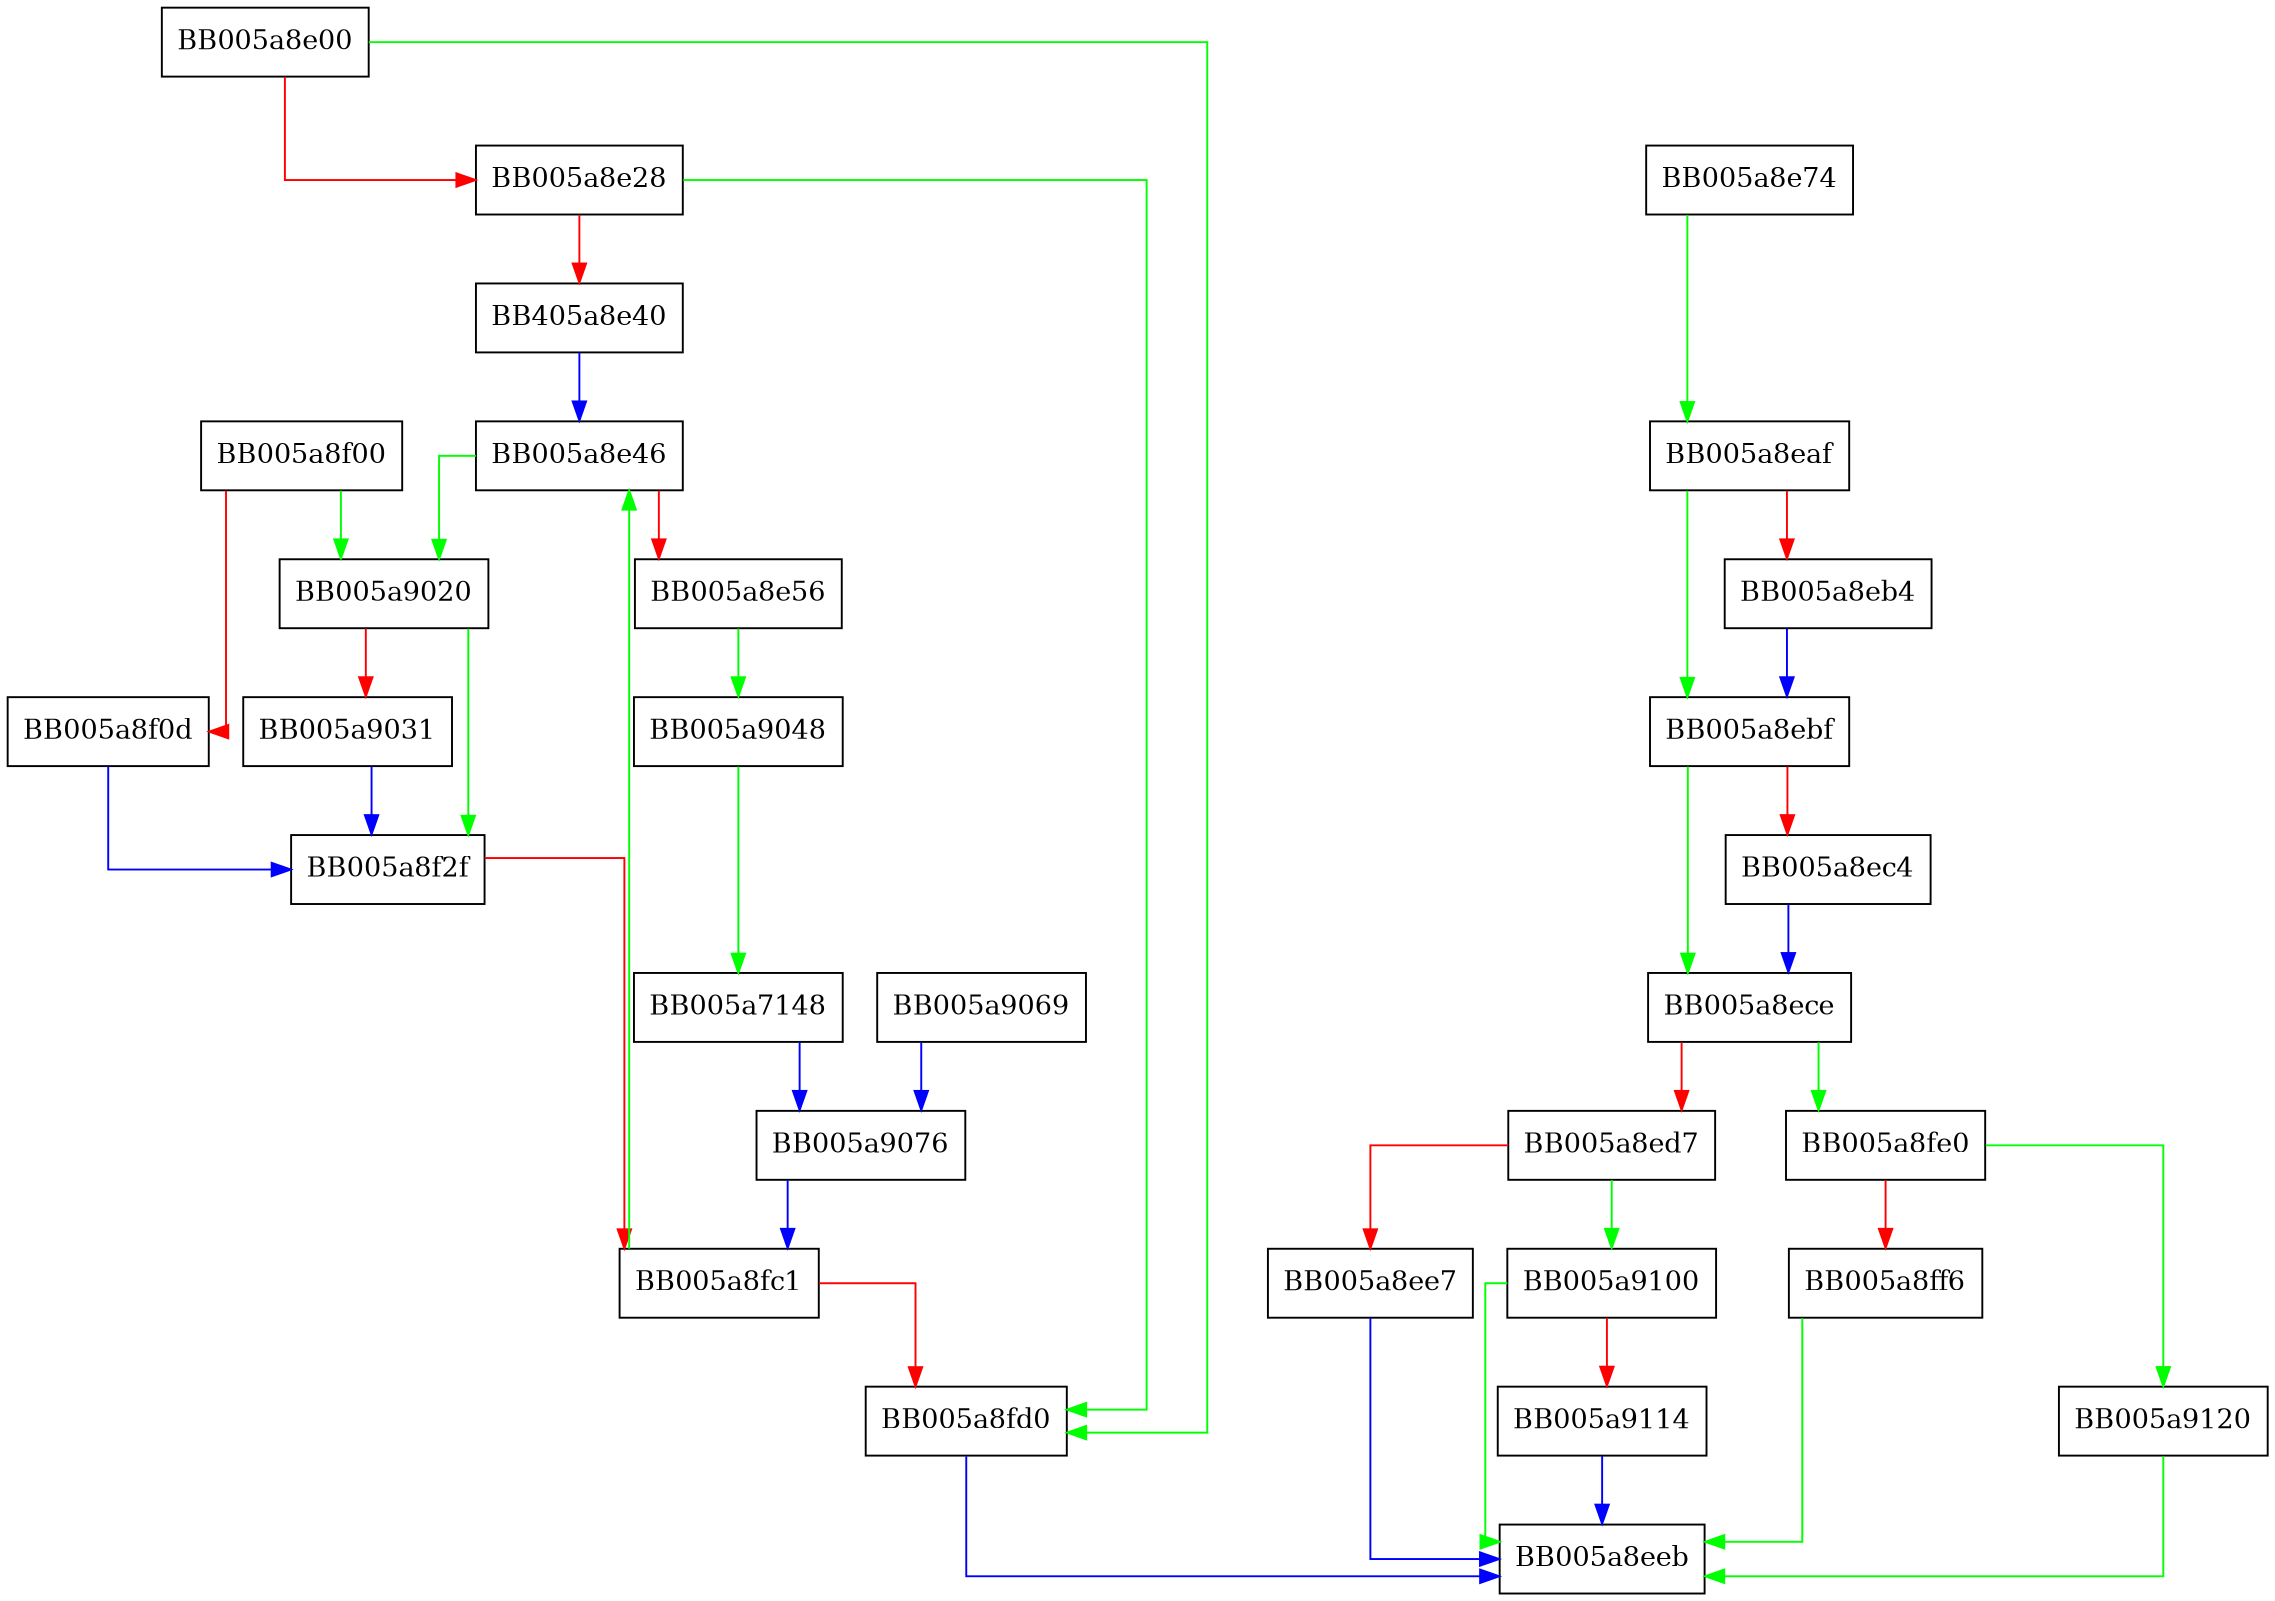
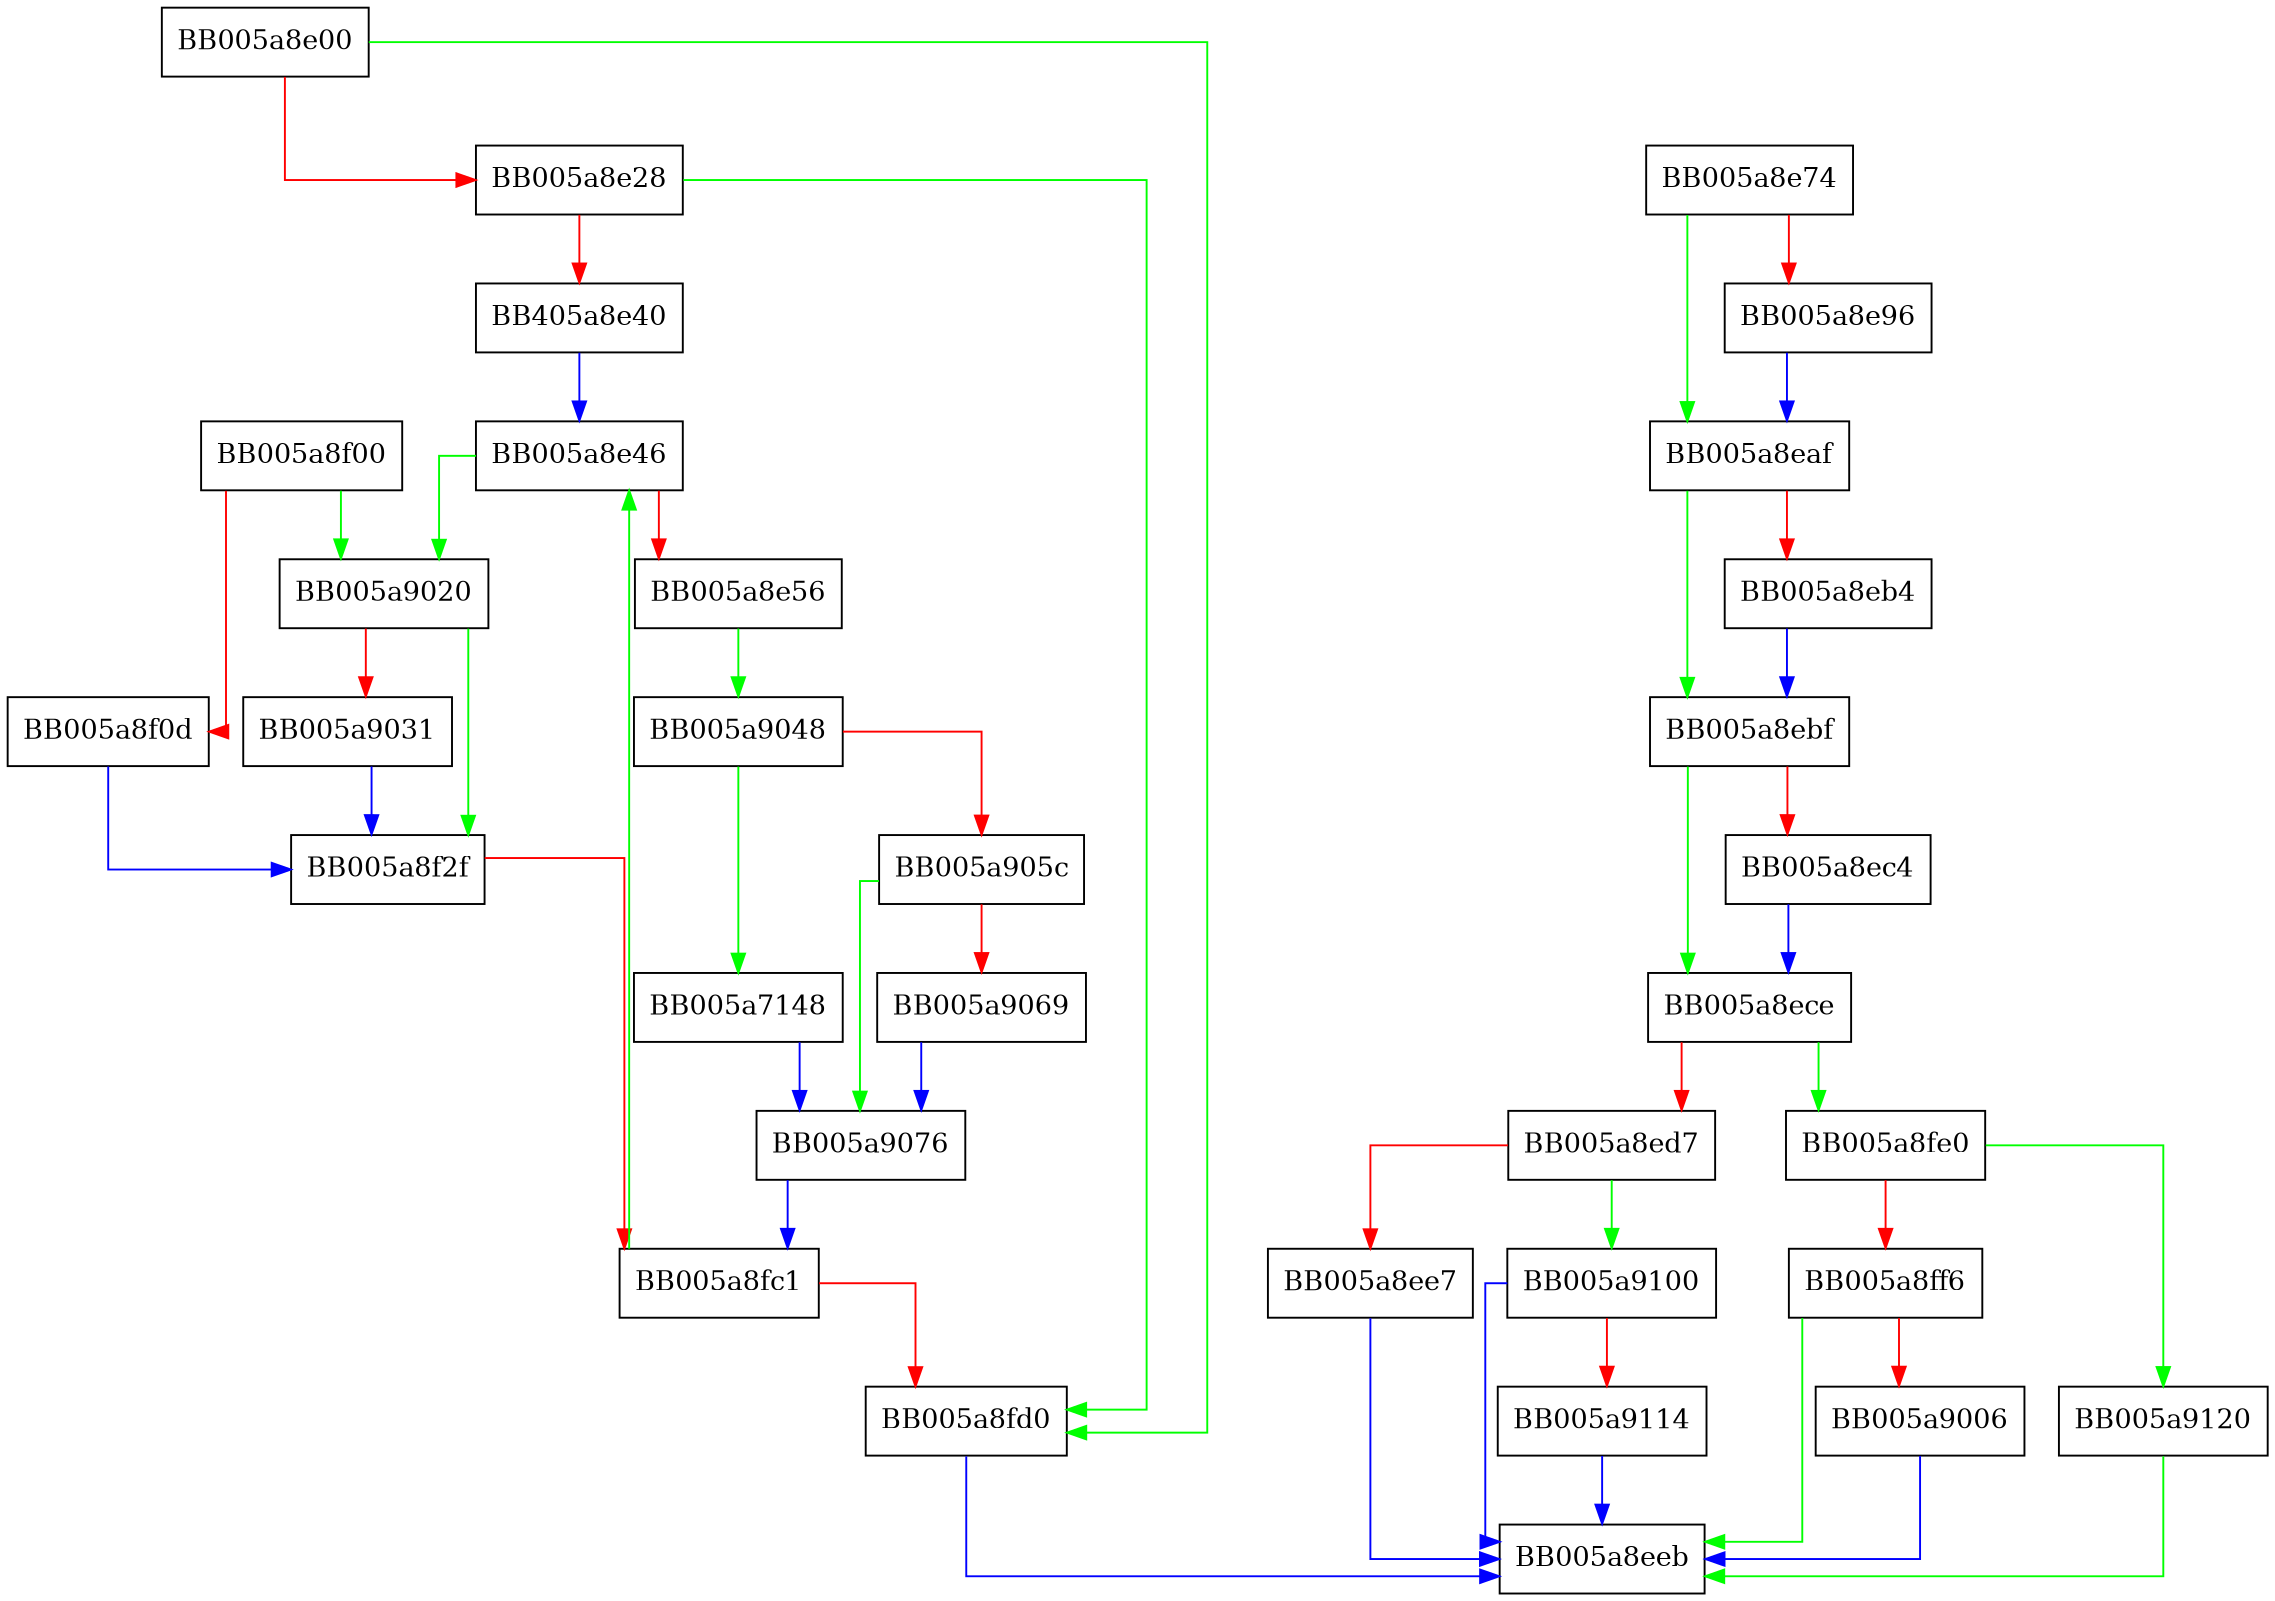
node "BB005a8e96": added
node "BB005a905c": added
edge "BB005a9100" -> "BB005a8eeb": color green -> blue
node "BB005a9006": added
